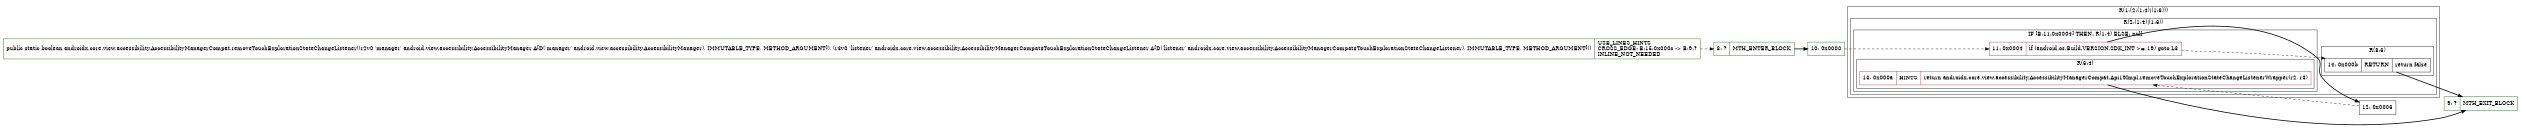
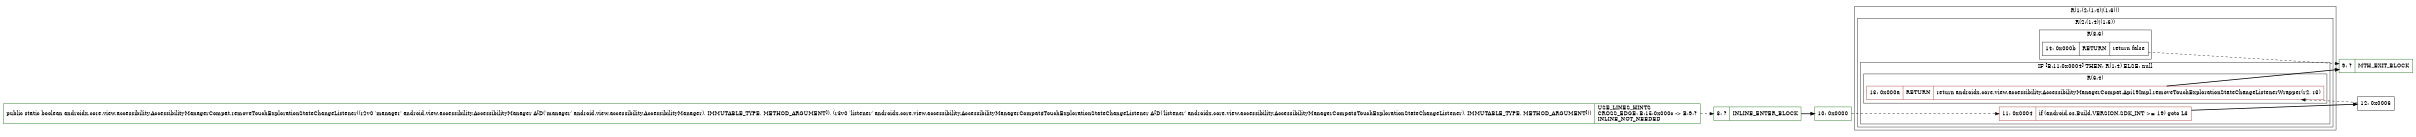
node "8: ?": text "MTH_ENTER_BLOCK" -> "INLINE_ENTER_BLOCK"
edge "11: 0x0004" -> "14: 0x000b": removed
node "13: 0x000a": text "HINTS" -> "RETURN"
edge "14: 0x000b" -> "9: ?": style bold -> dashed
